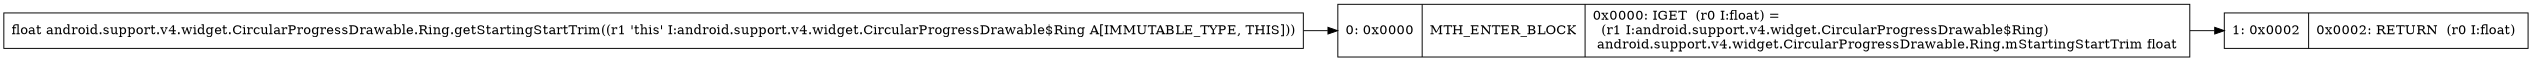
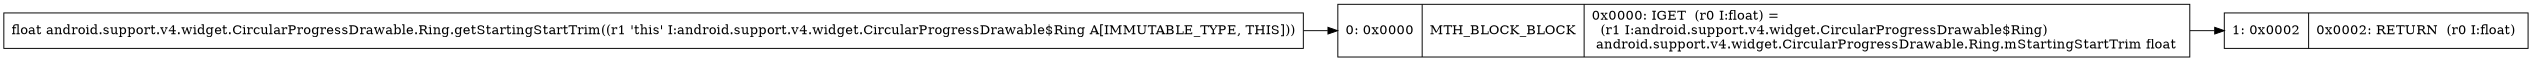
node "0: 0x0000": text "MTH_ENTER_BLOCK" -> "MTH_BLOCK_BLOCK"
